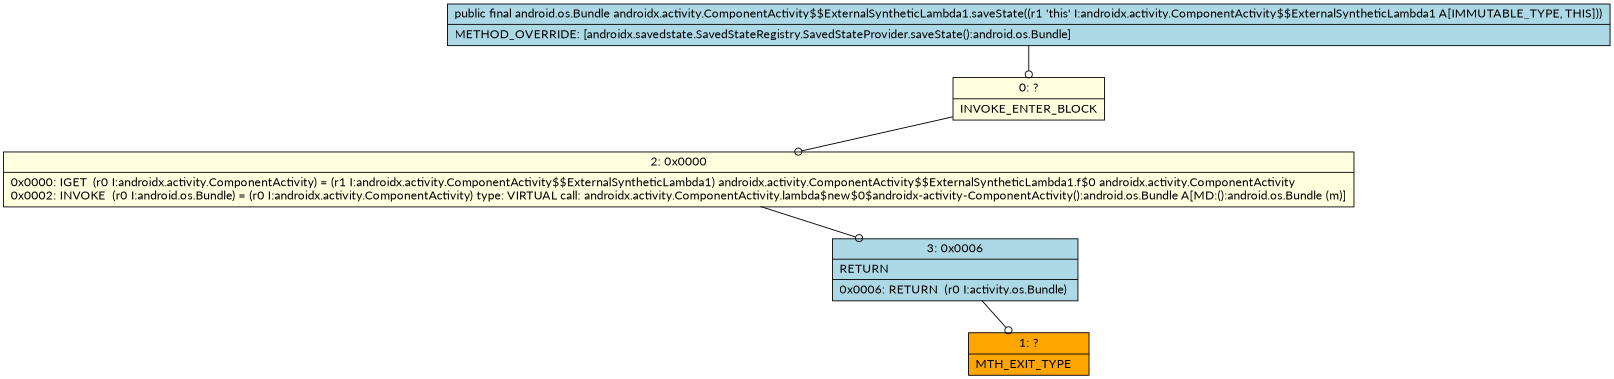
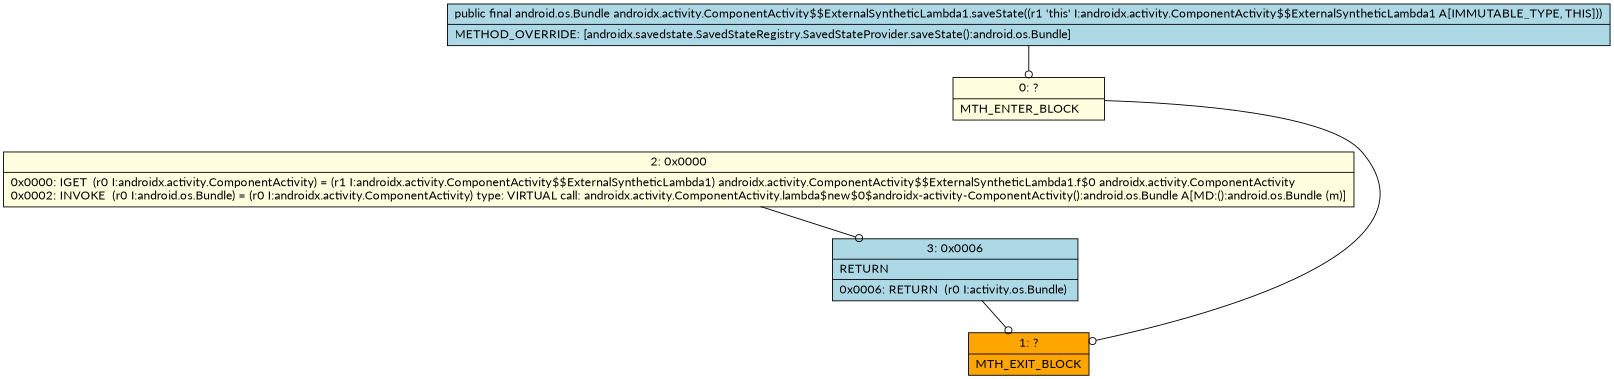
node "0: ?": text "INVOKE_ENTER_BLOCK" -> "MTH_ENTER_BLOCK"
edge "0: ?" -> "2: 0x0000": now "0: ?" -> "1: ?"
node "1: ?": text "MTH_EXIT_TYPE" -> "MTH_EXIT_BLOCK"
